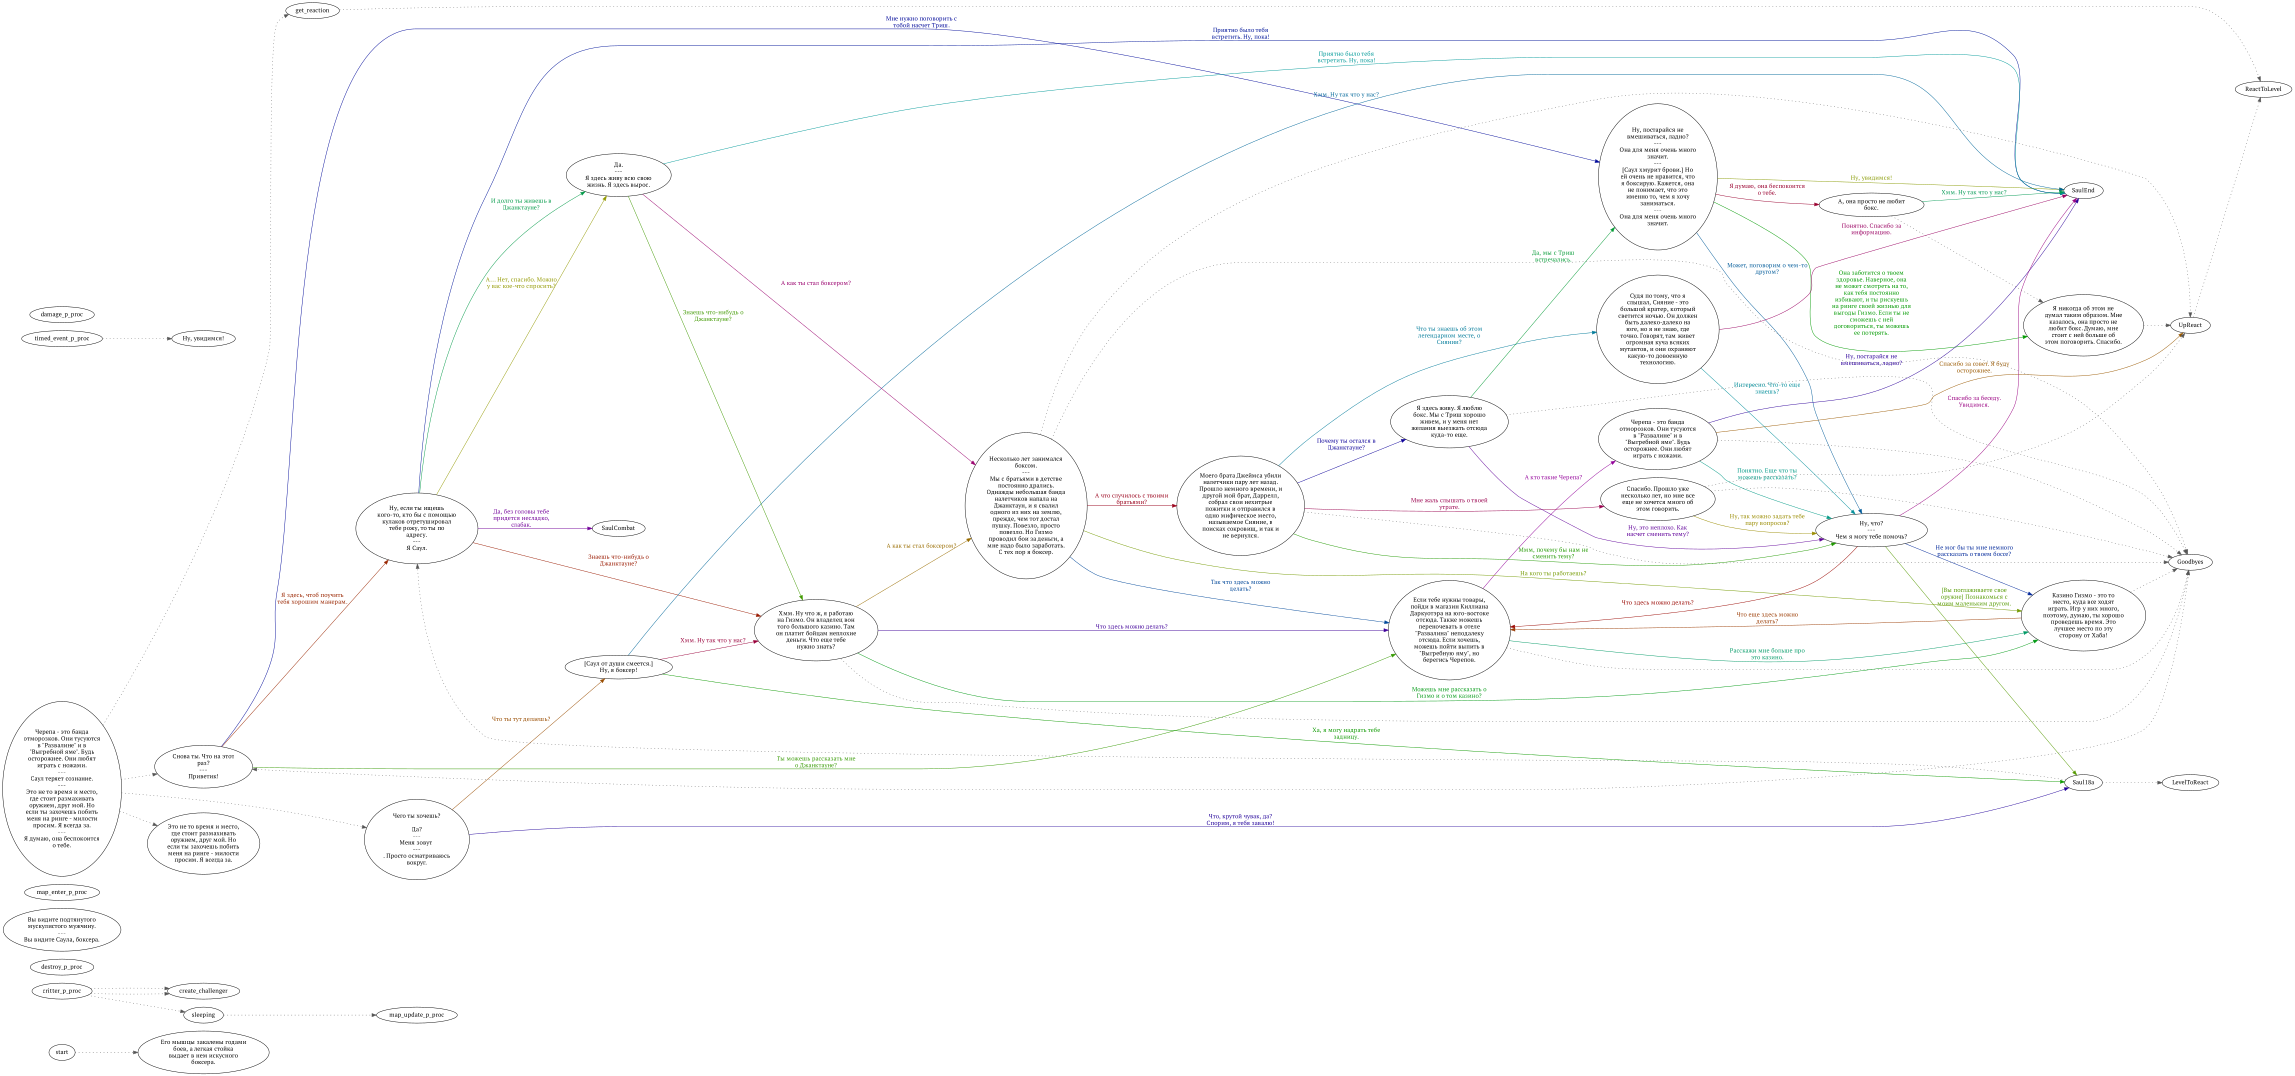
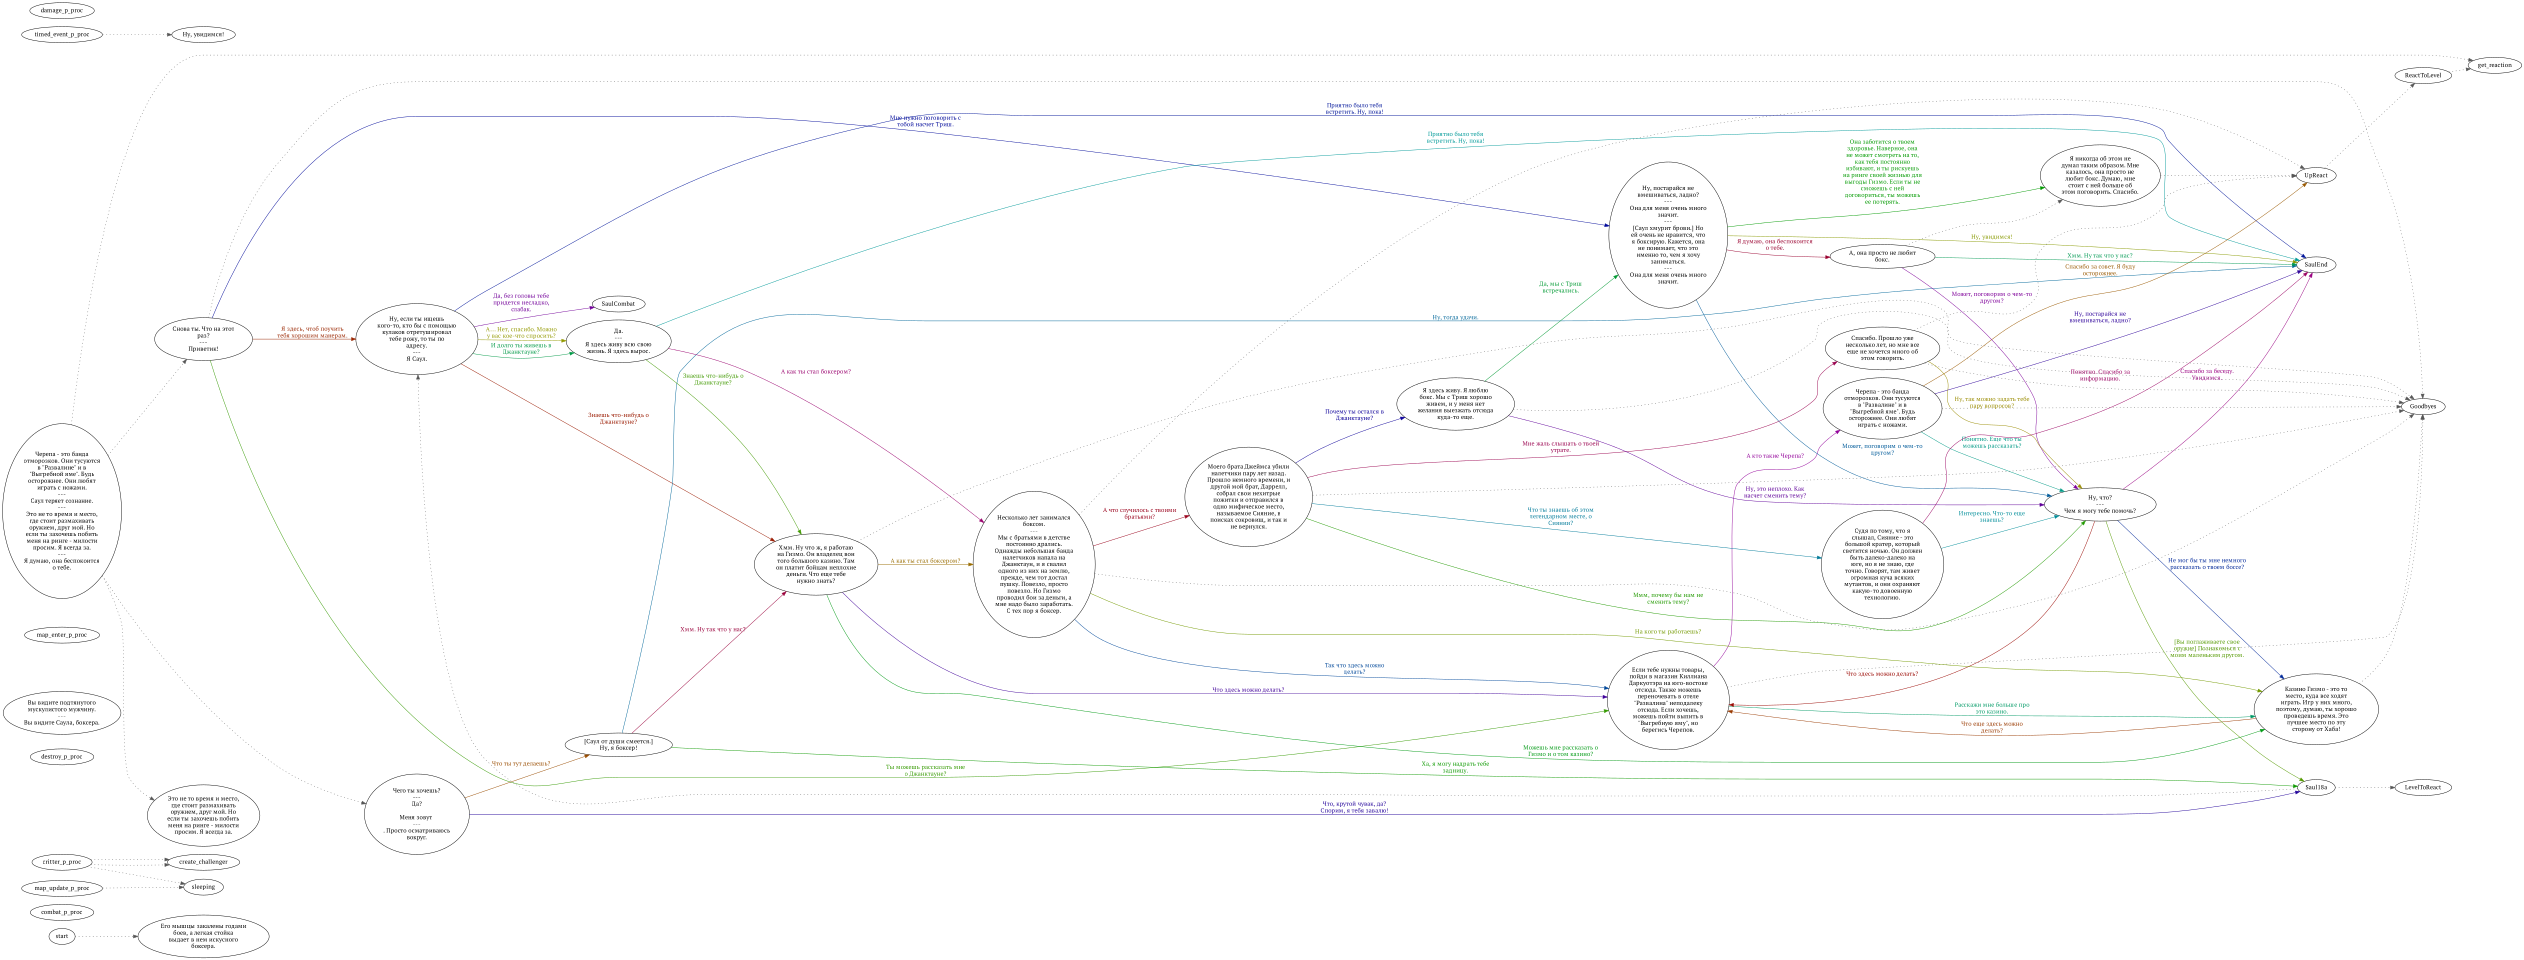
edge "get_reaction" -> "ReactToLevel": reversed
edge "[Саул от души смеется.] Ну, я боксер!" -> "SaulEnd": label "Хмм. Ну так что у нас?" -> "Ну, тогда удачи."
edge "А, она просто не любит бокс." -> "Ну, что? --- Чем я могу тебе помочь?": added, label "Может, поговорим о чем-то другом?"
edge "Goodbyes" -> "Снова ты. Что на этот раз? --- Приветик!": reversed
node "combat_p_proc": added
edge "sleeping" -> "map_update_p_proc": reversed
